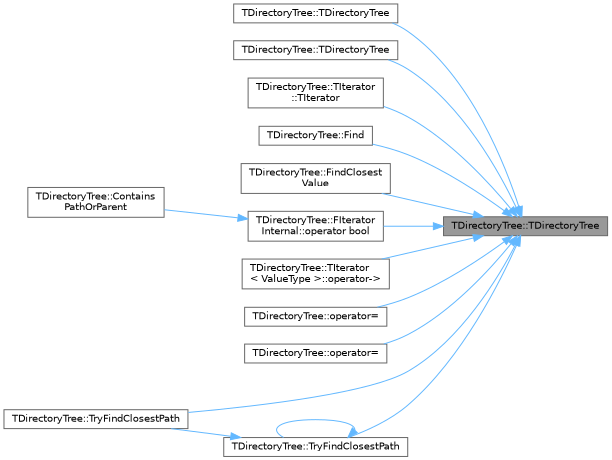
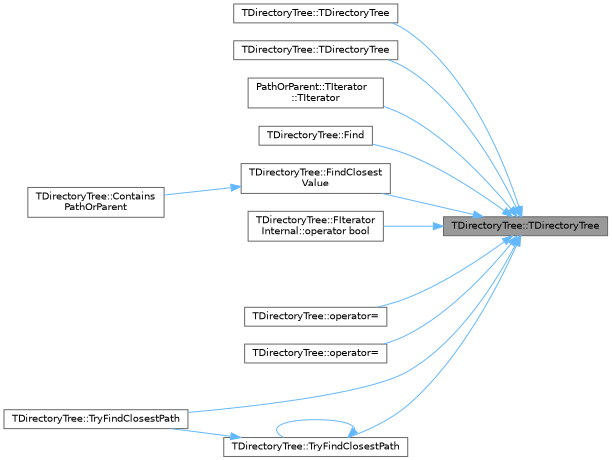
node "TDirectoryTree::TIterator ::TIterator": label "TDirectoryTree::TIterator ::TIterator" -> "PathOrParent::TIterator ::TIterator"
edge "TDirectoryTree::Contains PathOrParent" -> "TDirectoryTree::FIterator Internal::operator bool": now "TDirectoryTree::Contains PathOrParent" -> "TDirectoryTree::FindClosest Value"
node "TDirectoryTree::TIterator < ValueType >::operator->": removed
